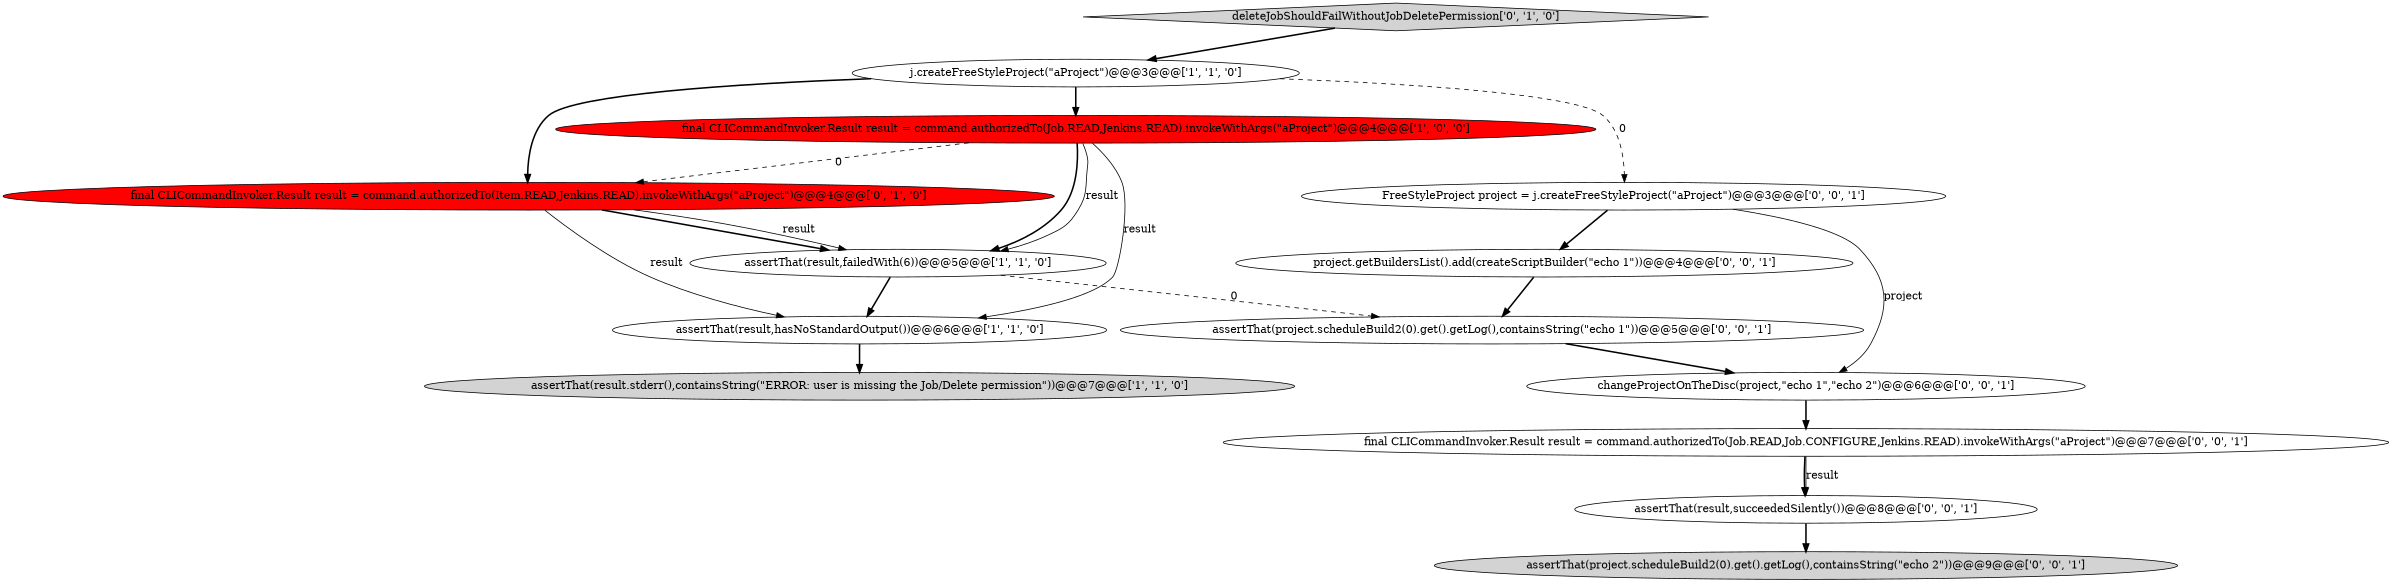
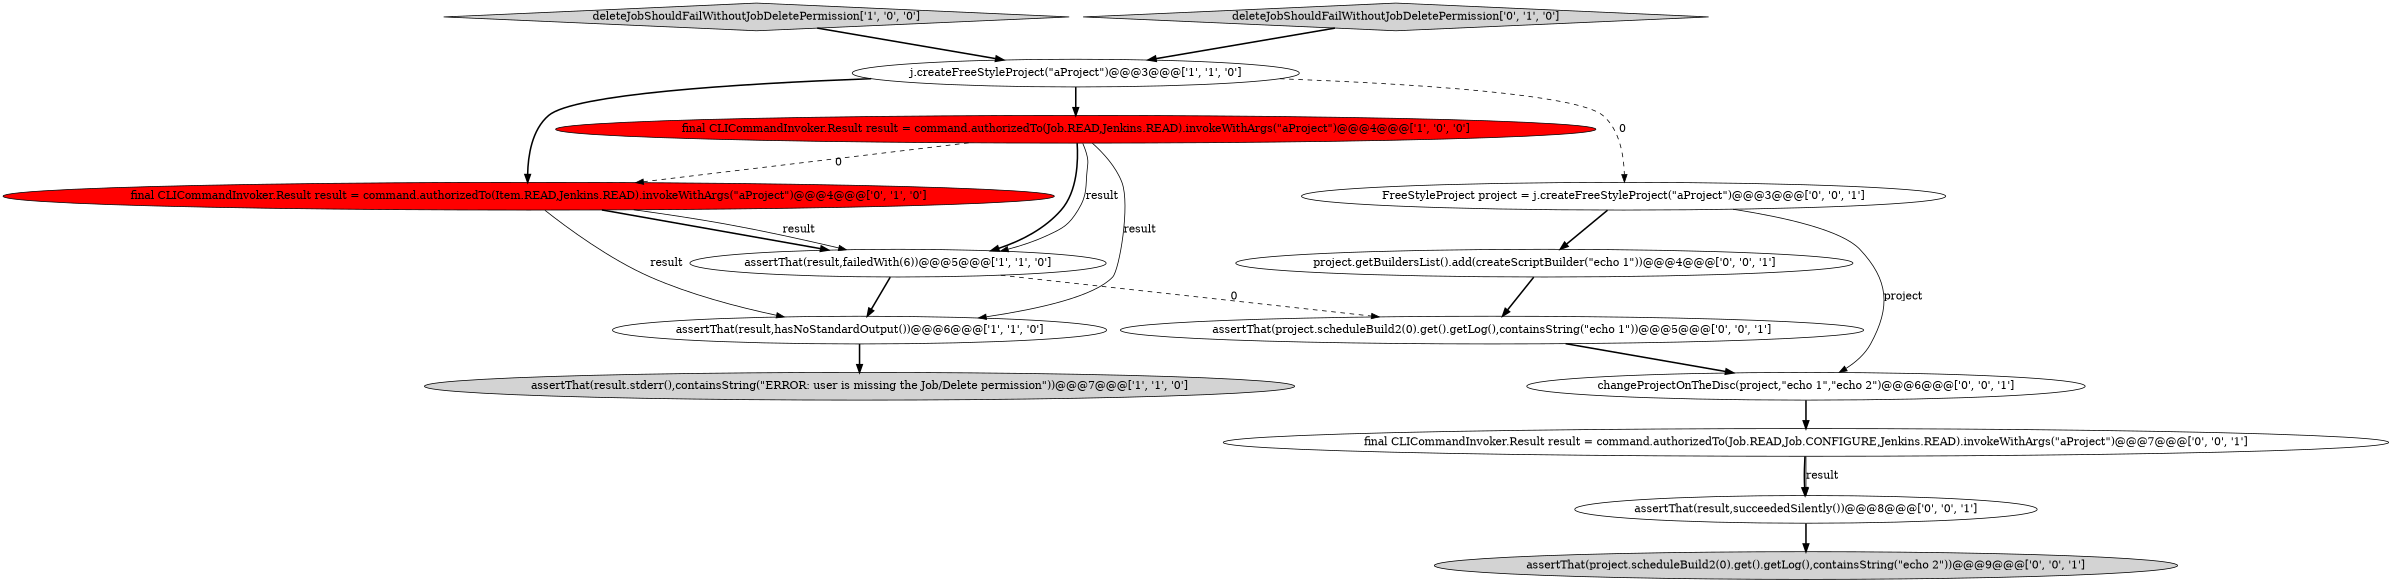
node "deleteJobShouldFailWithoutJobDeletePermission['1', '0', '0']": added
